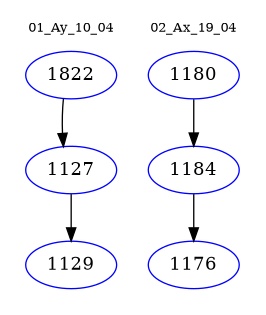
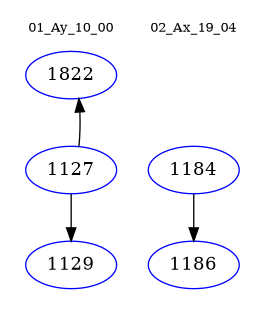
cluster "01_Ay_10_04": label "01_Ay_10_04" -> "01_Ay_10_00"
node "1180": removed
edge "1822" -> "1127": reversed
node "1176": label "1176" -> "1186"
